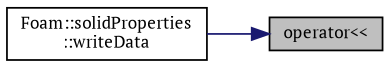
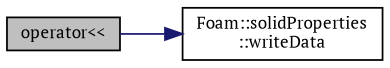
edge "Foam::solidProperties ::writeData" -> "operator<<": reversed
